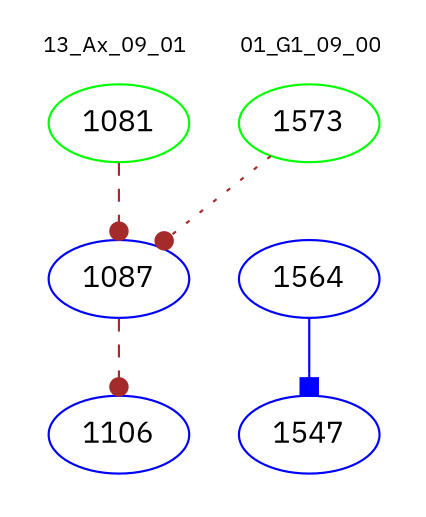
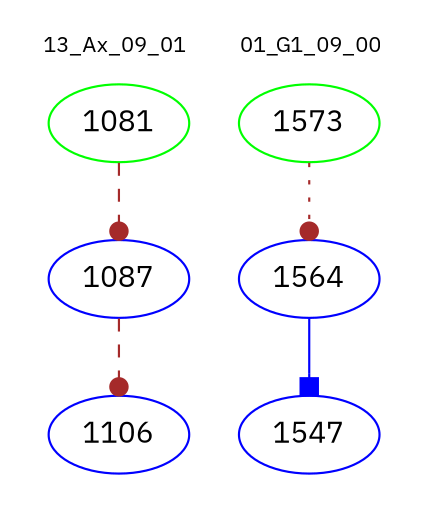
edge "1573" -> "1087": now "1573" -> "1564"
